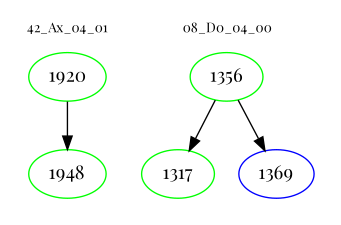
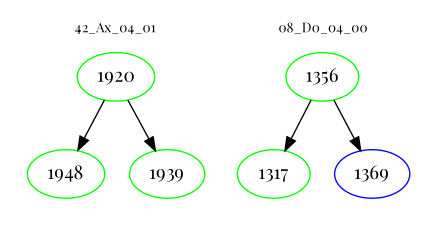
node "1939": added
